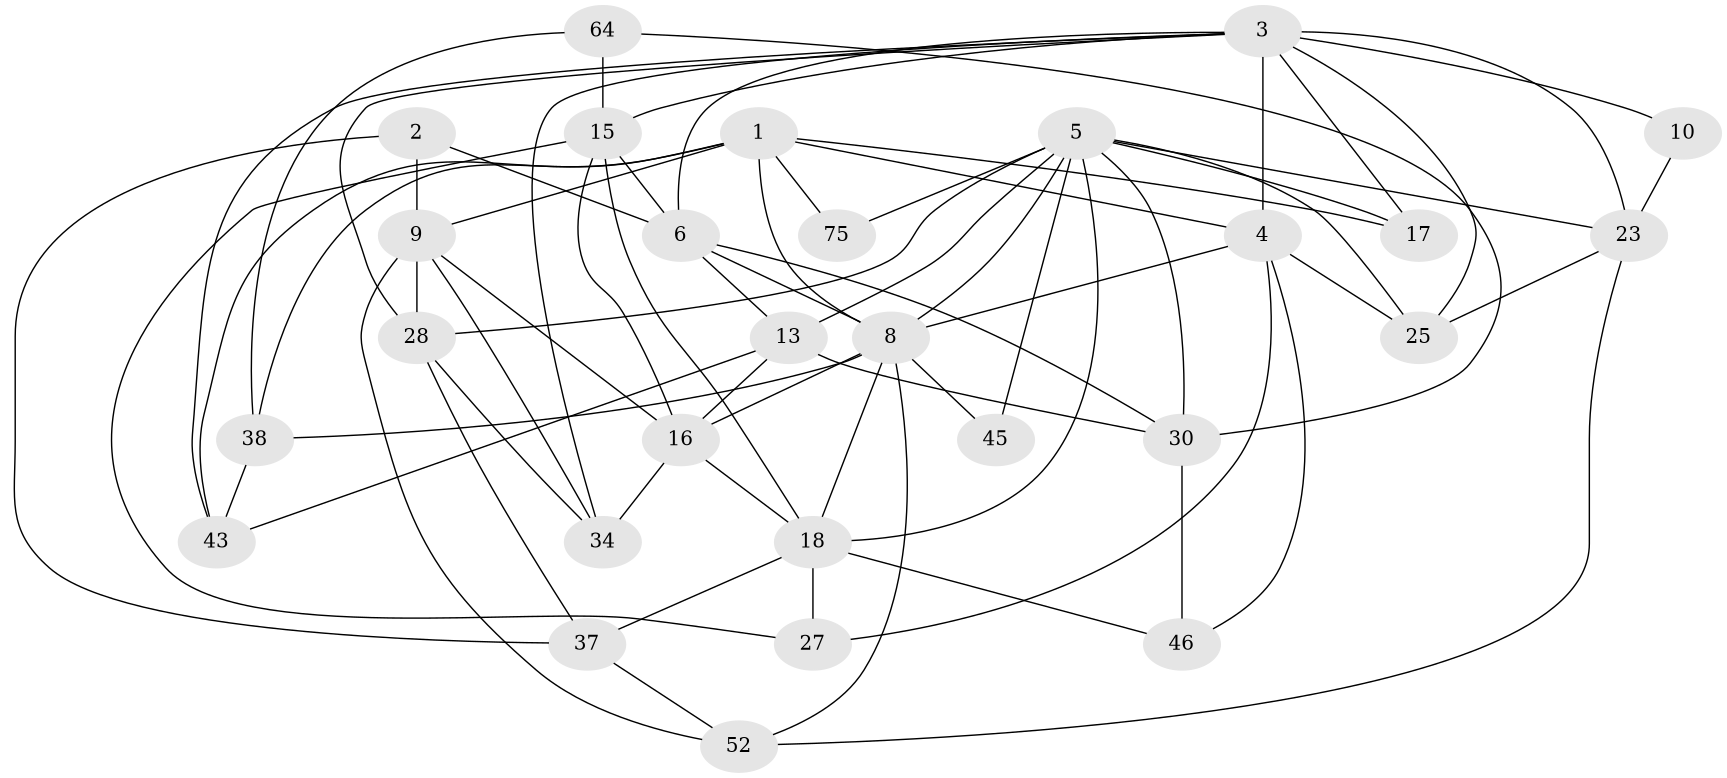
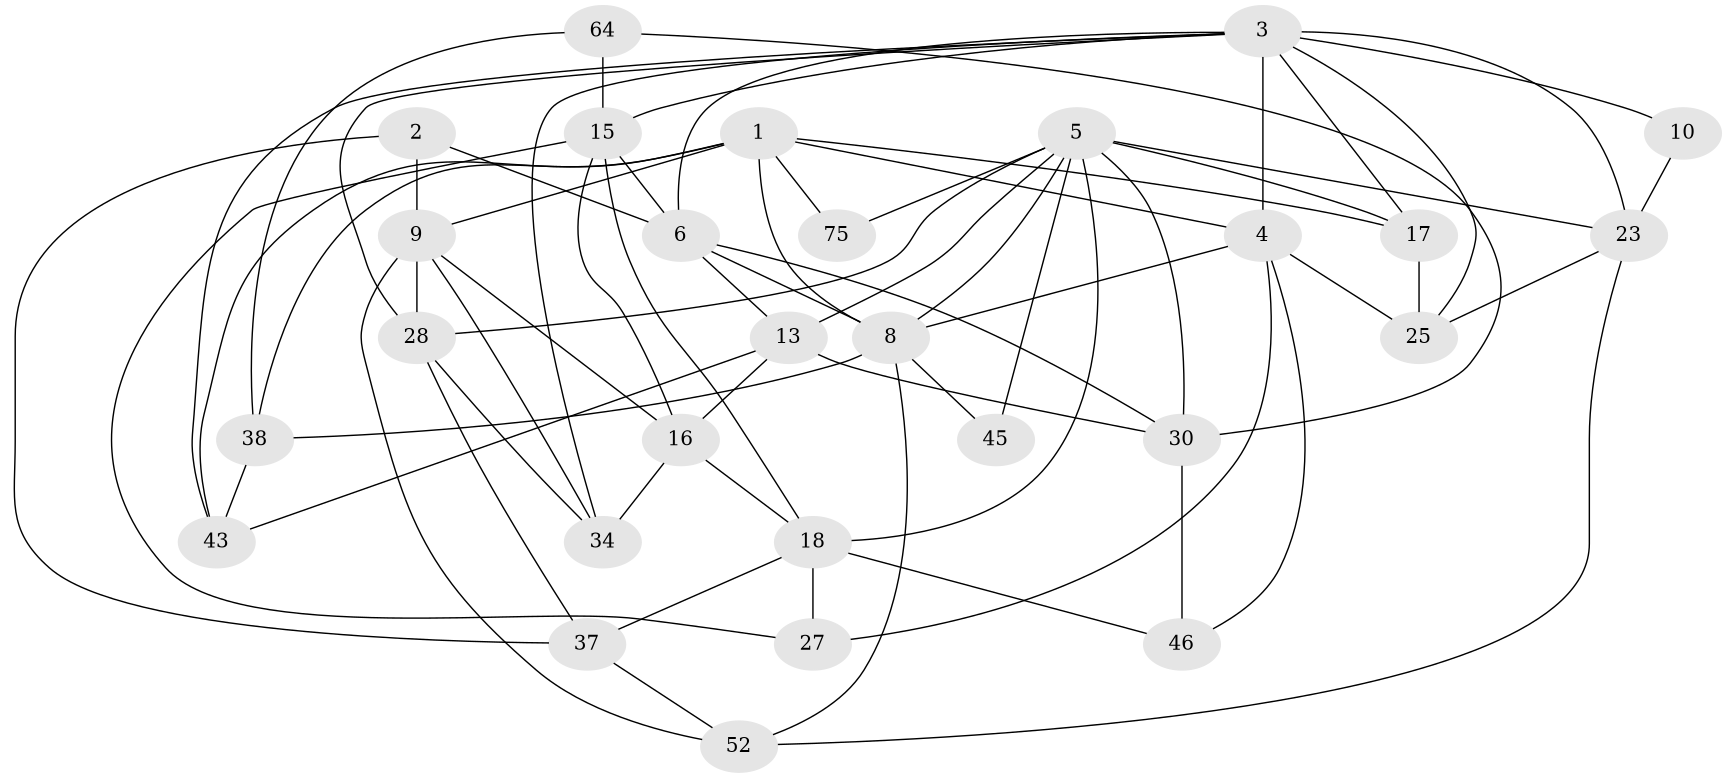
edge "5" -- "25": now "17" -- "25"
edge "8" -- "16": removed
edge "8" -- "18": removed
